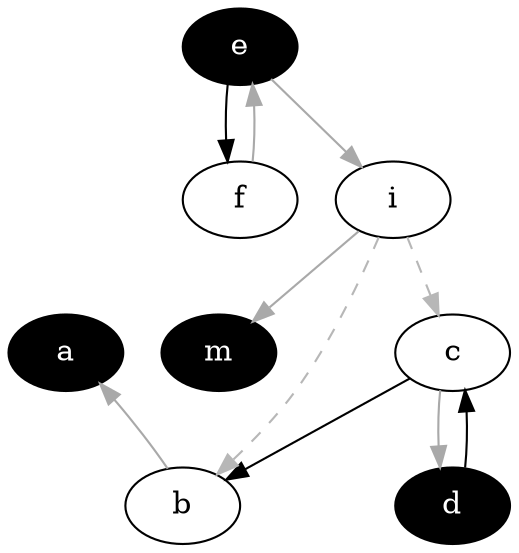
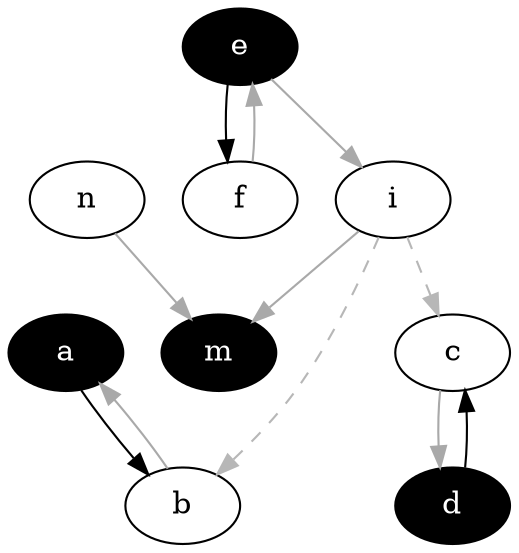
node "n": added
edge "c" -> "b": now "a" -> "b"
